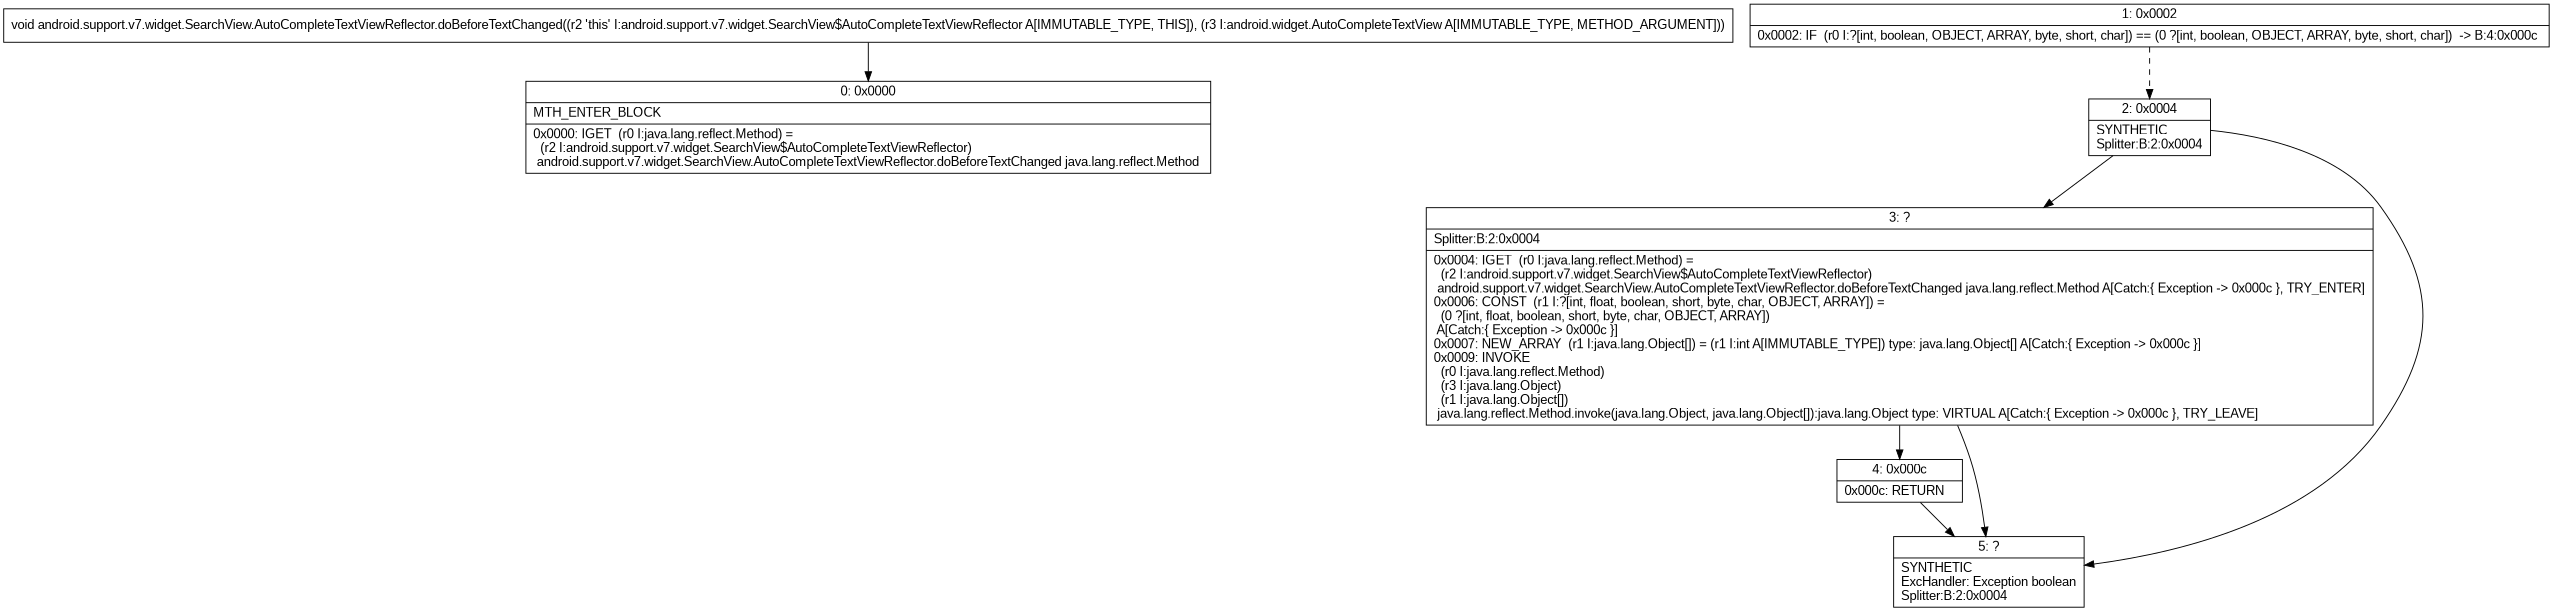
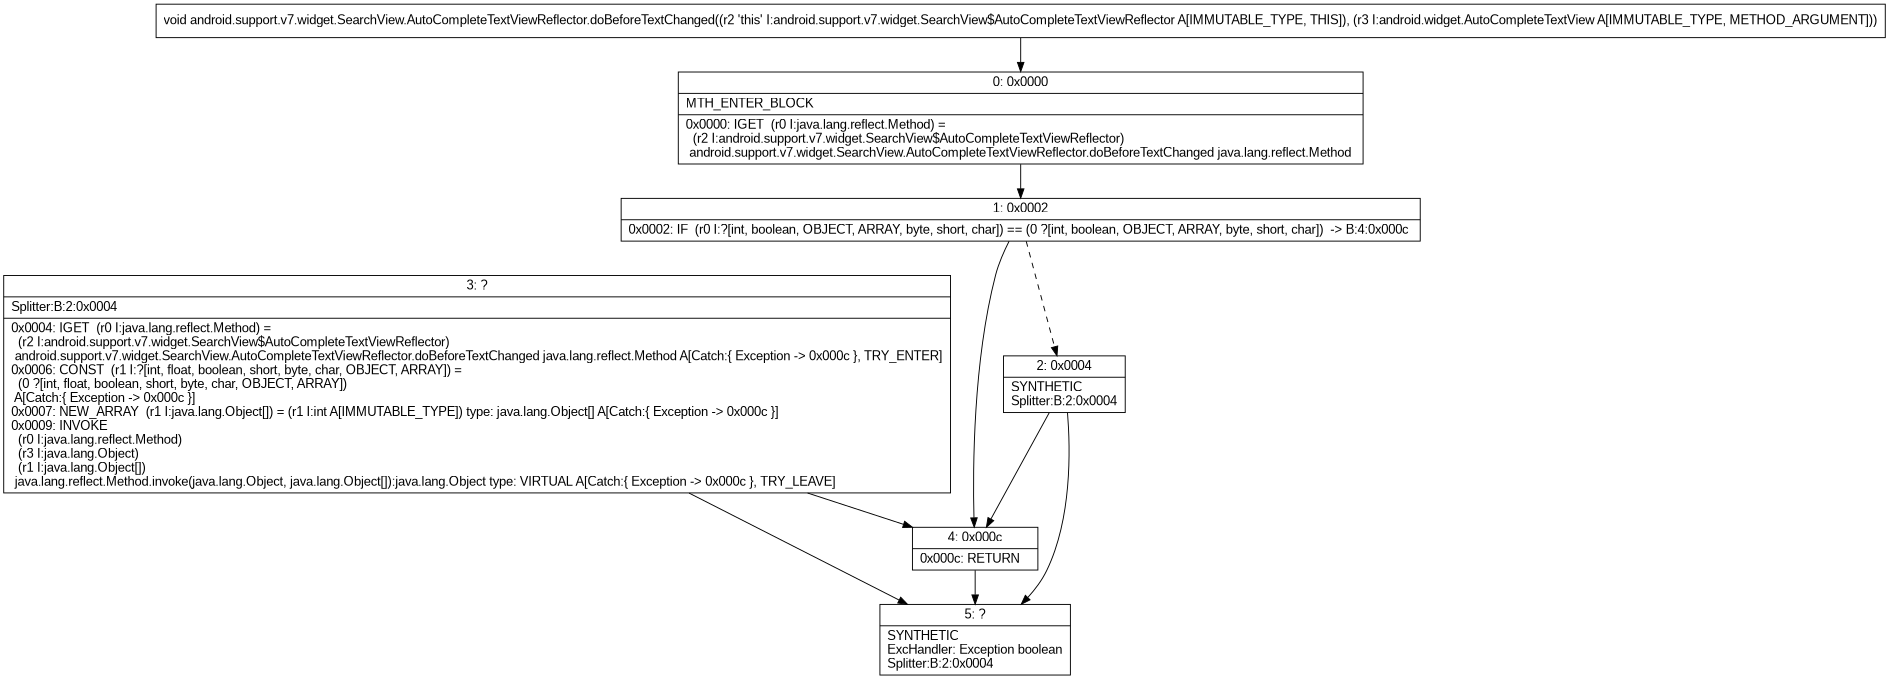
edge "0: 0x0000" -> "1: 0x0002": added
edge "2: 0x0004" -> "3: ?": now "2: 0x0004" -> "4: 0x000c"
edge "1: 0x0002" -> "4: 0x000c": added
